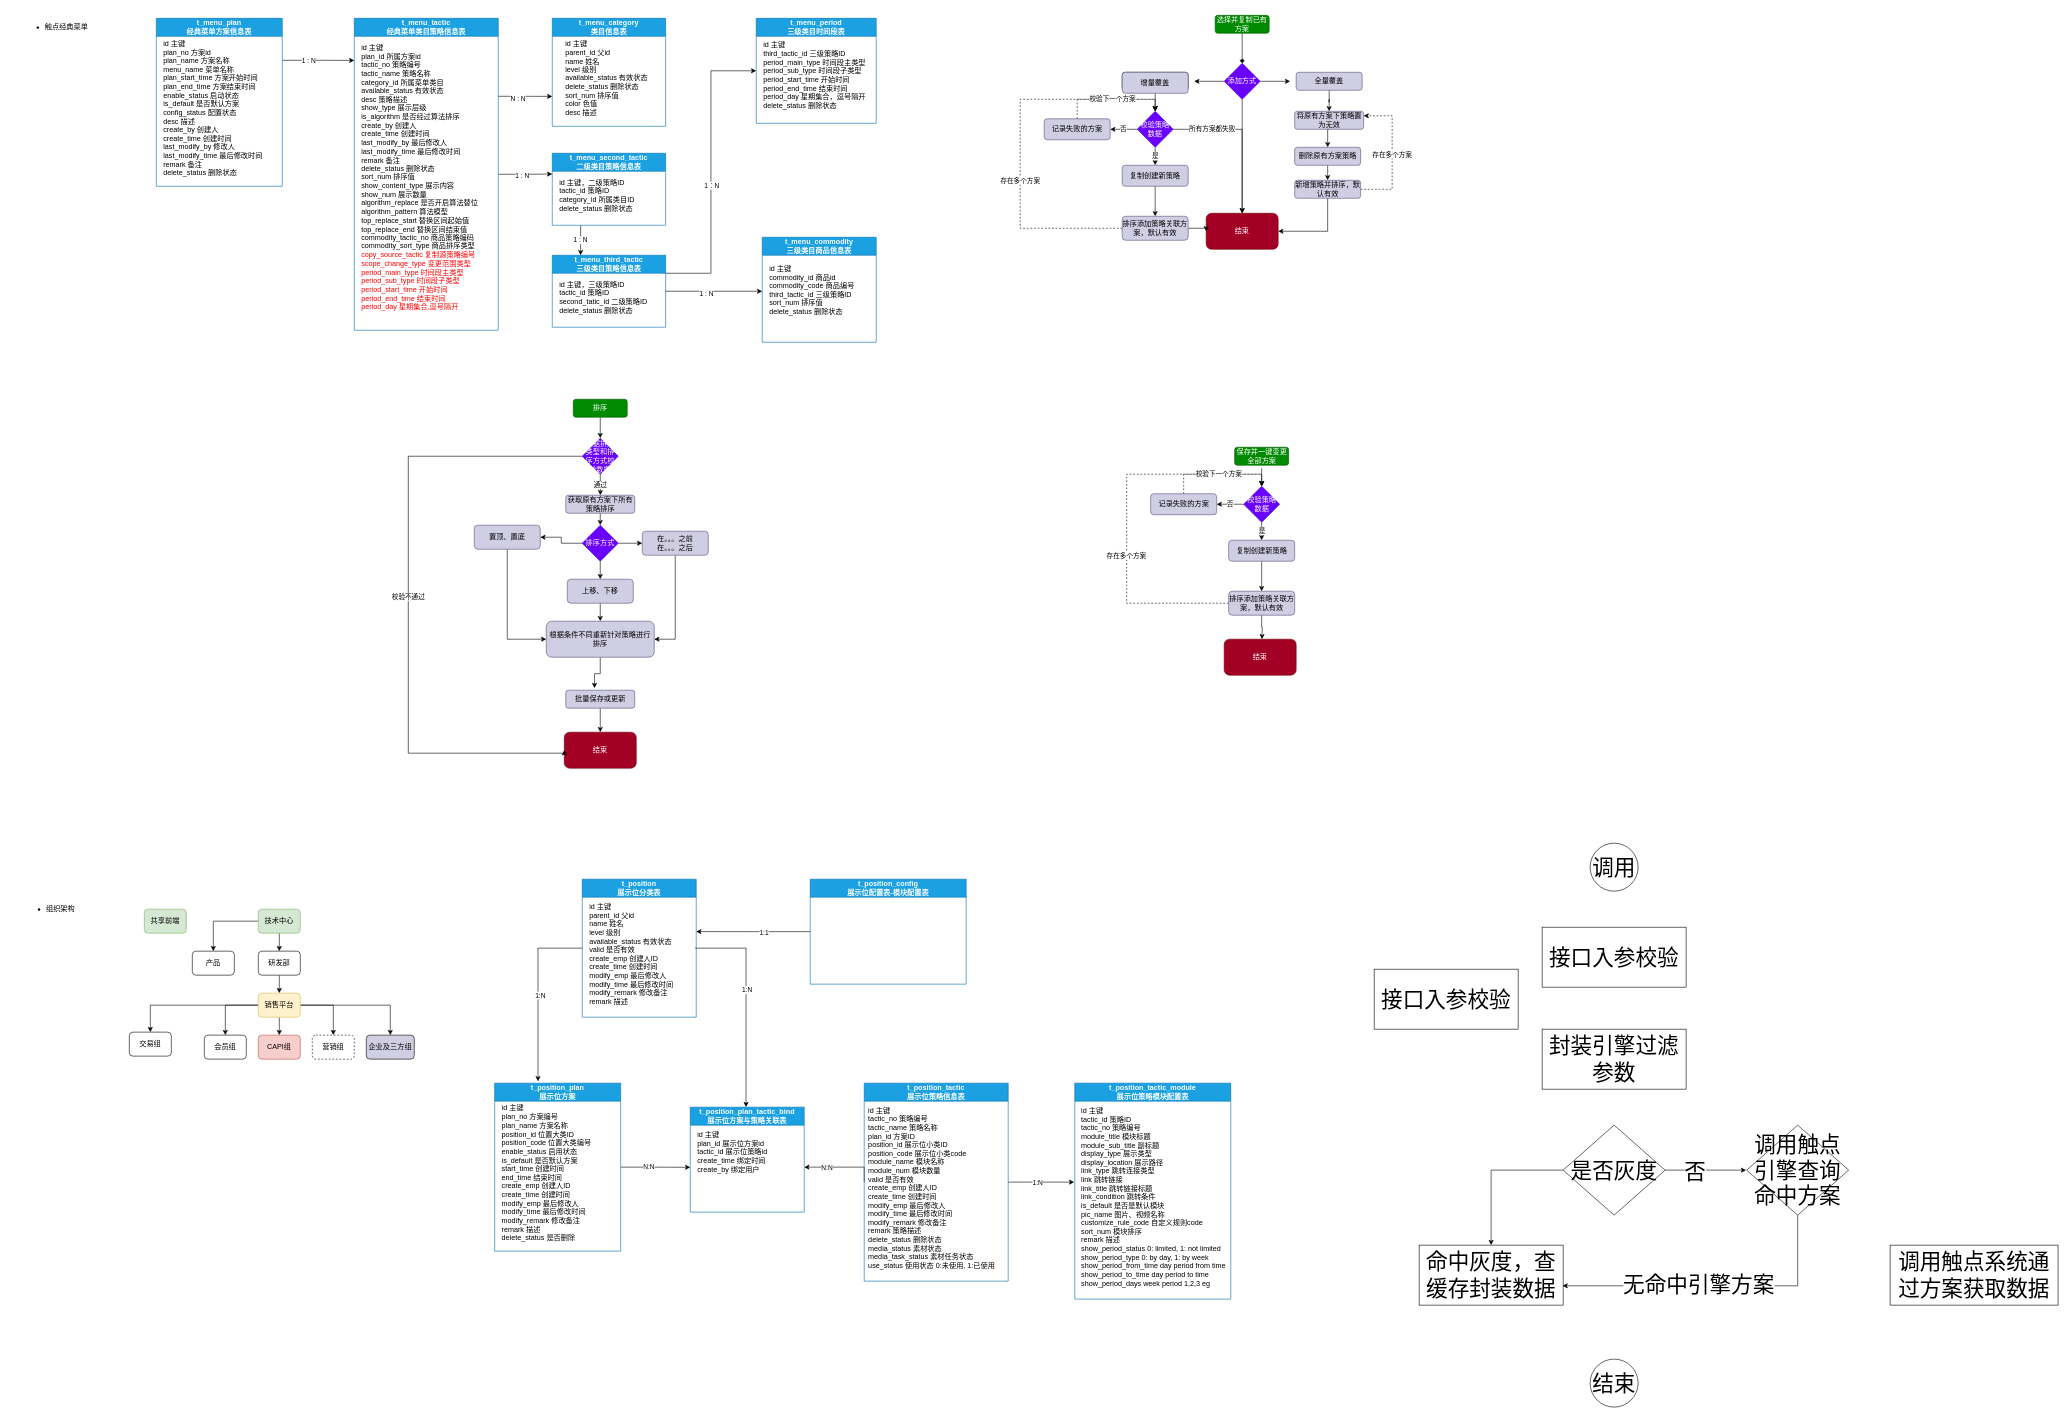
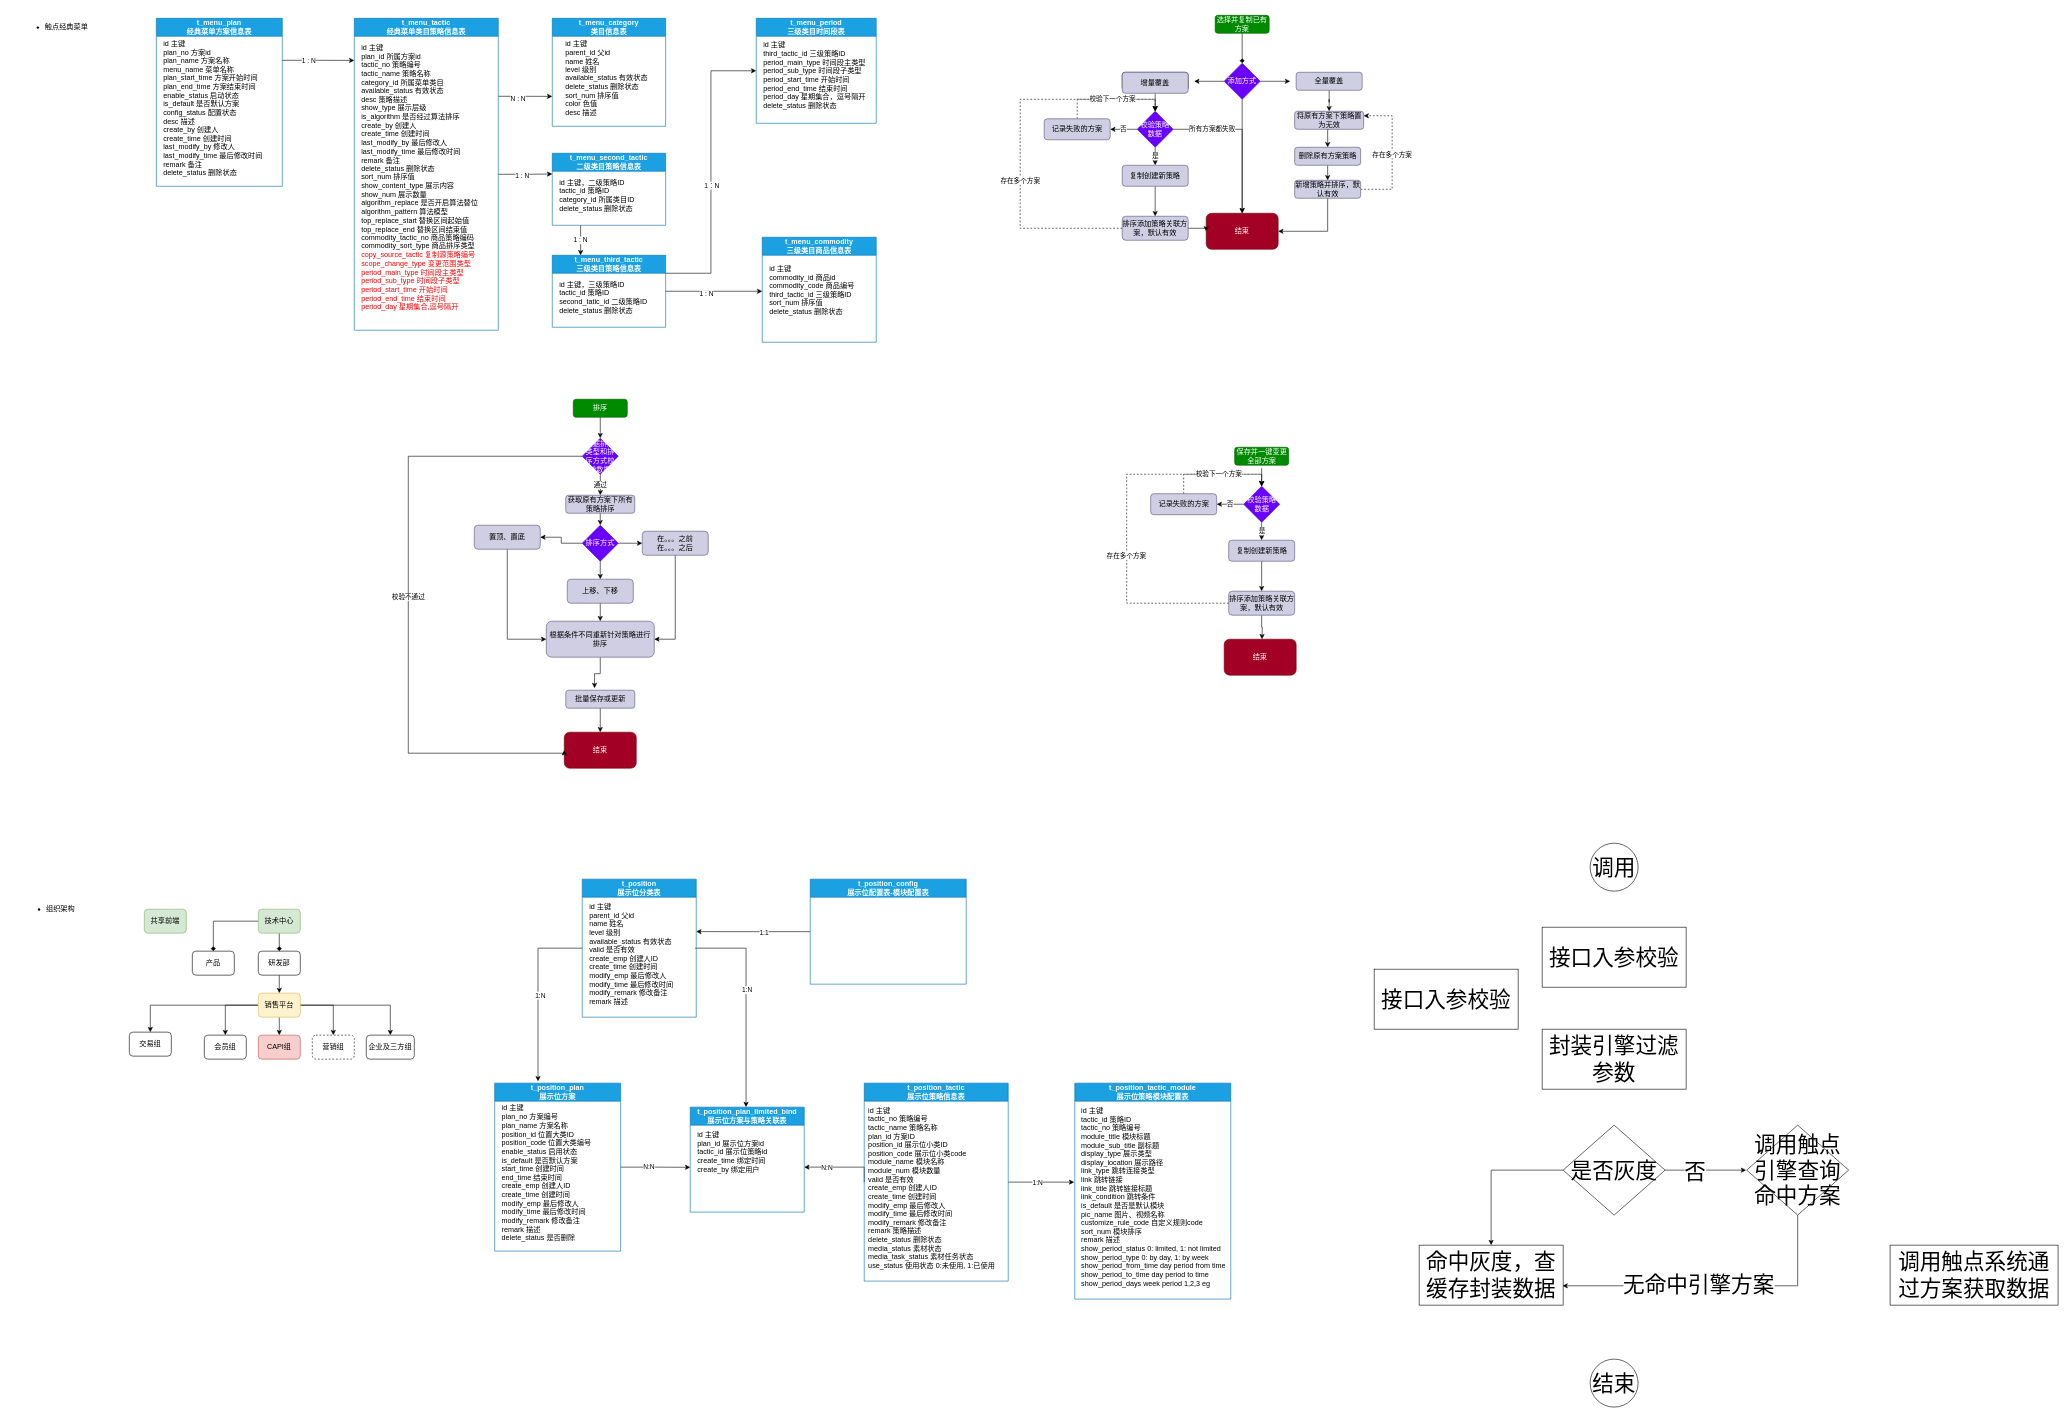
edge "技术中心" -> "产品": arrowhead classic -> diamond
edge "技术中心" -> "研发部": arrowhead classic -> diamond
node "企业及三方组": fillcolor #d0cee2 -> #ffffff
node "t_position_plan_tactic_bind 展示位方案与策略关联表": label "t_position_plan_tactic_bind 展示位方案与策略关联表" -> "t_position_plan_limited_bind 展示位方案与策略关联表"
